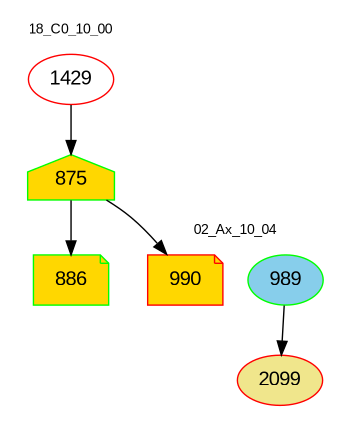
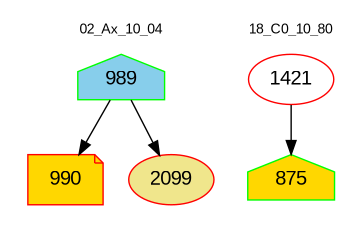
cluster "18_C0_10_00": label "18_C0_10_00" -> "18_C0_10_80"
node "1429": label "1429" -> "1421"
edge "875" -> "990": now "989" -> "990"
node "886": removed
node "989": shape ellipse -> house
